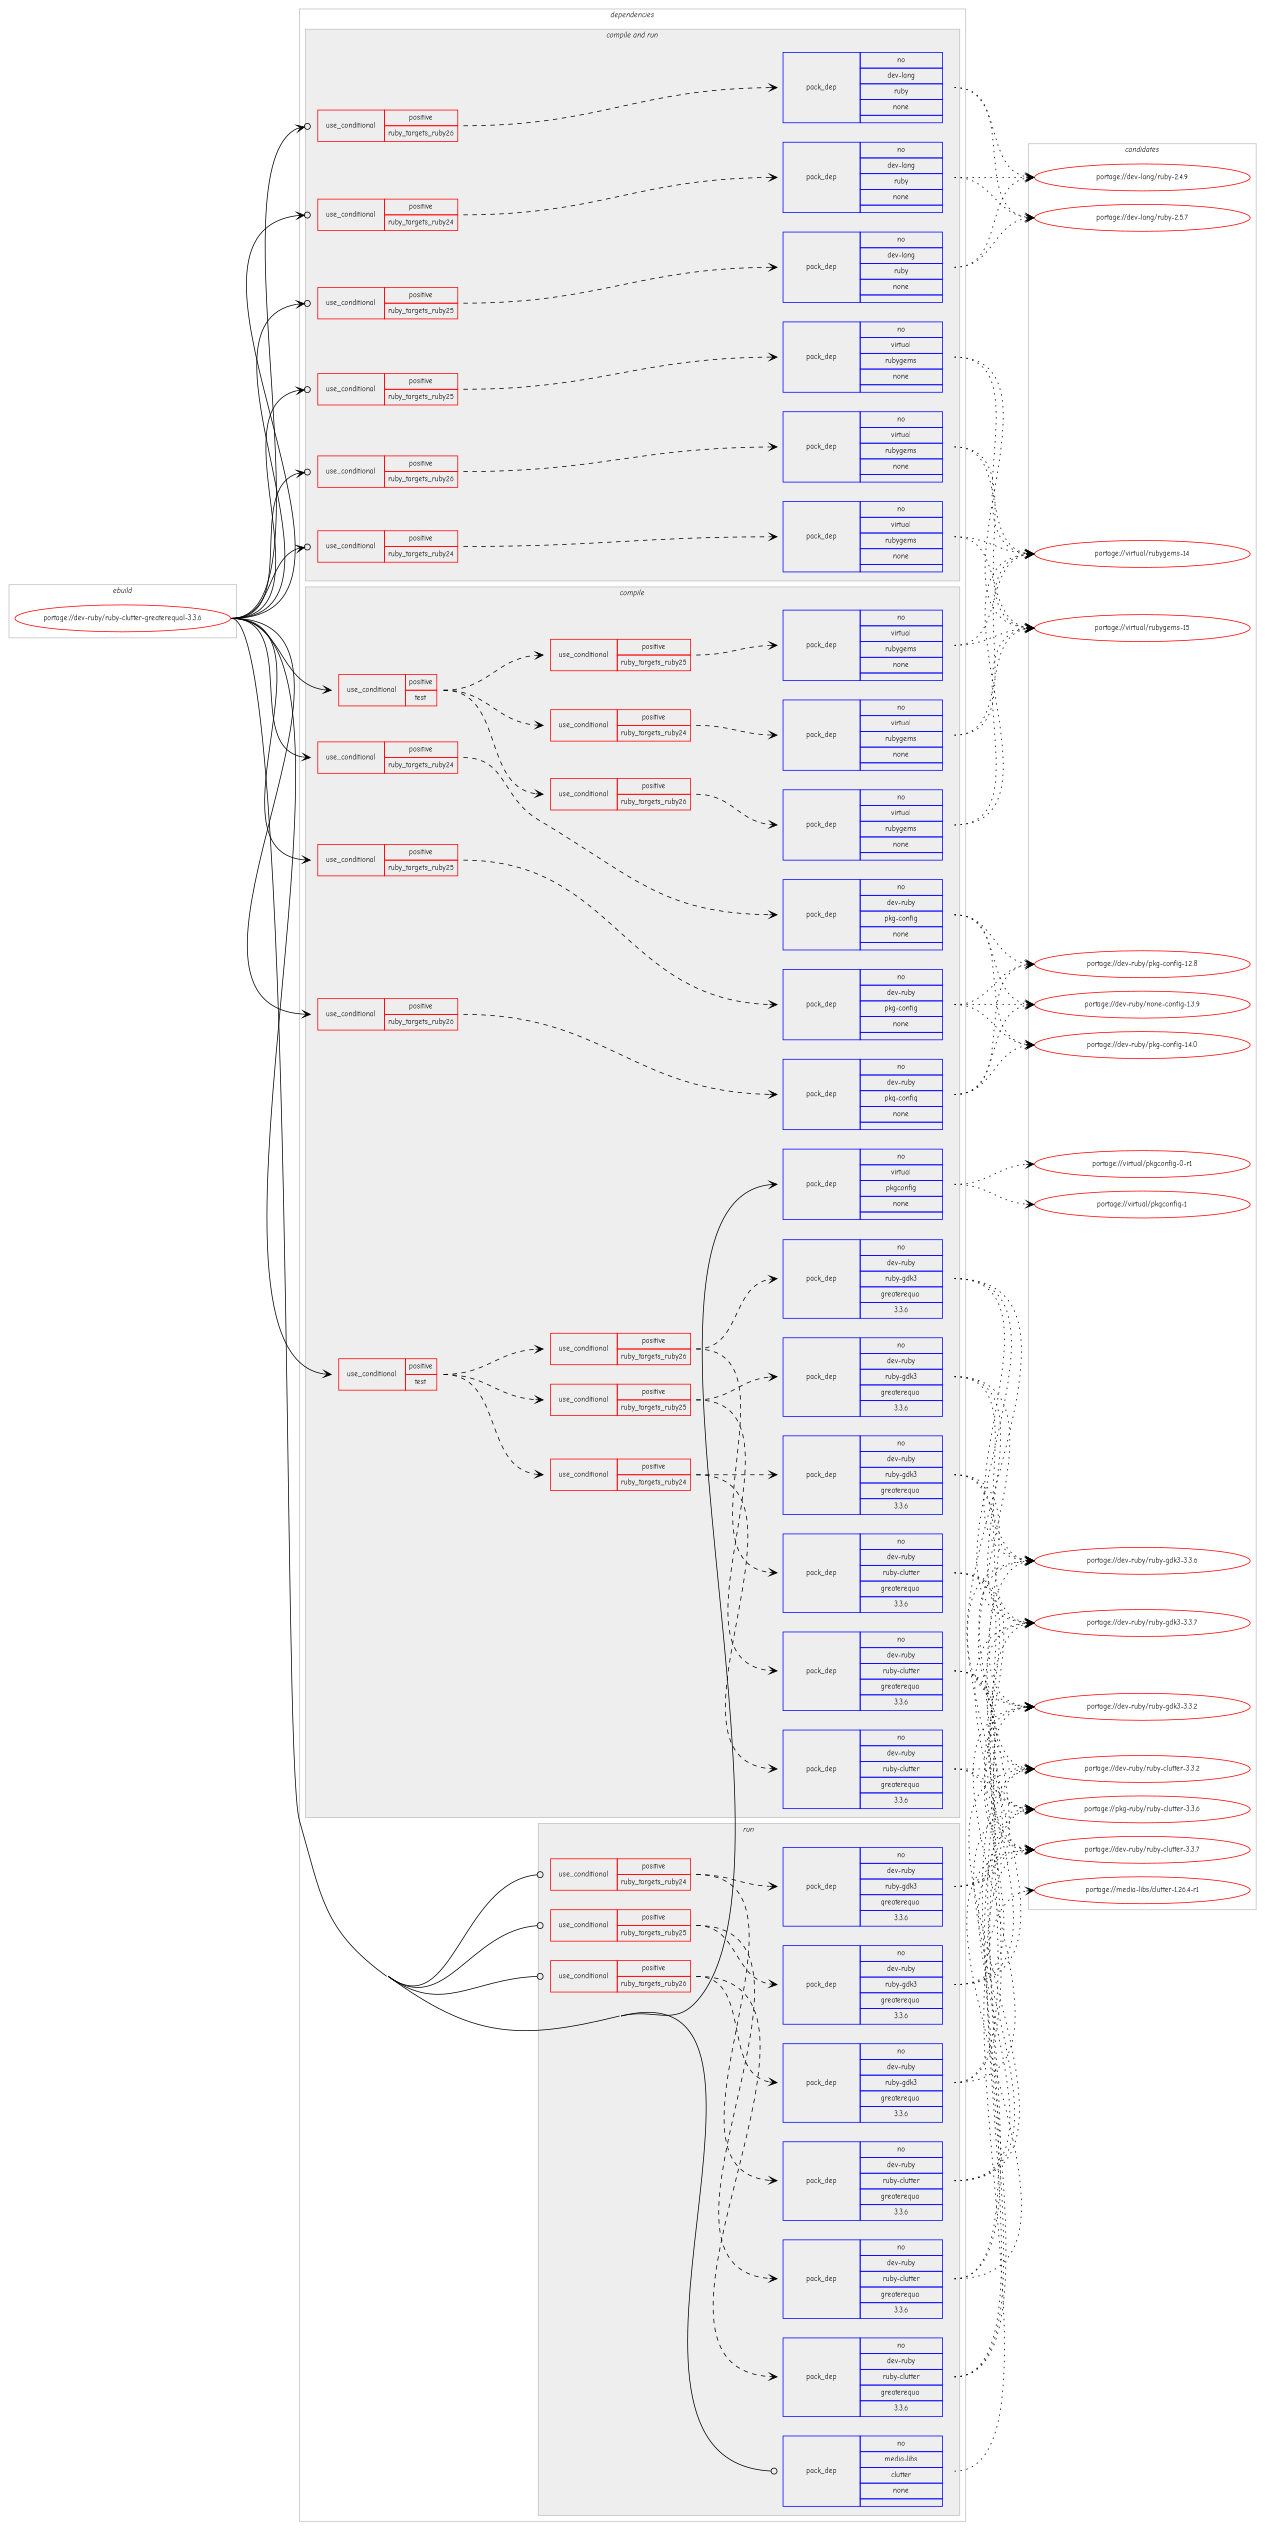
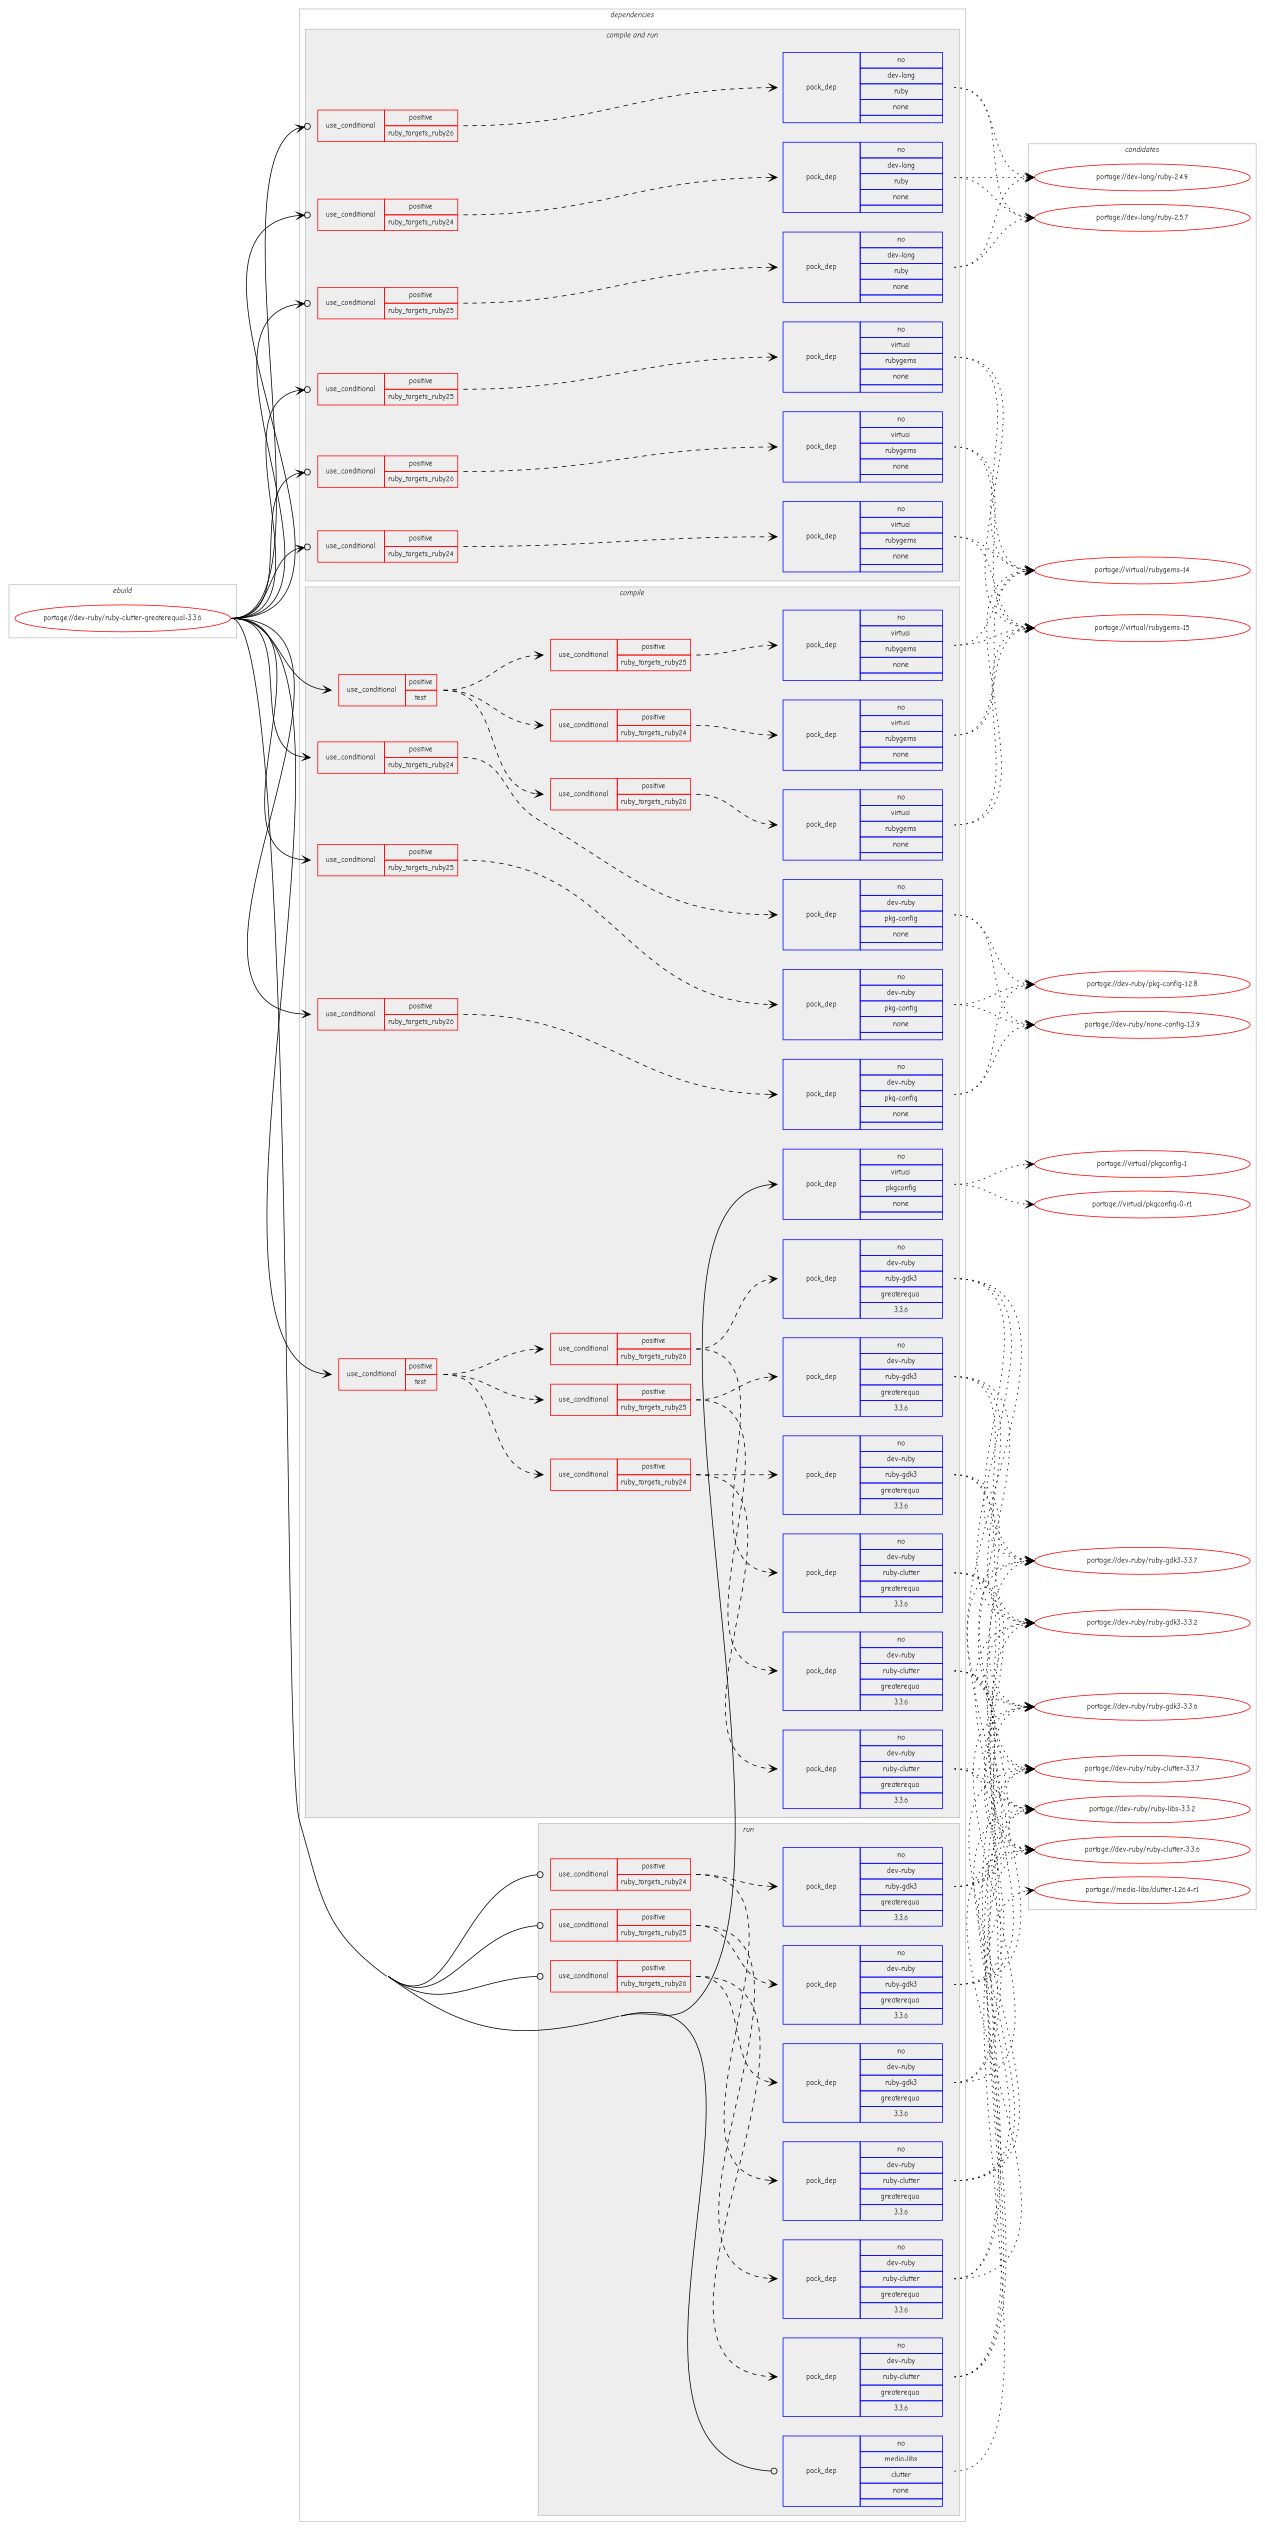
node "portage://dev-ruby/pkg-config-1.4.0": removed
node "portage://dev-ruby/ruby-clutter-3.3.2": label "portage://dev-ruby/ruby-clutter-3.3.2" -> "portage://dev-ruby/ruby-libs-3.3.2"
node "portage://pkg-ruby/ruby-clutter-3.3.6": label "portage://pkg-ruby/ruby-clutter-3.3.6" -> "portage://dev-ruby/ruby-clutter-3.3.6"
